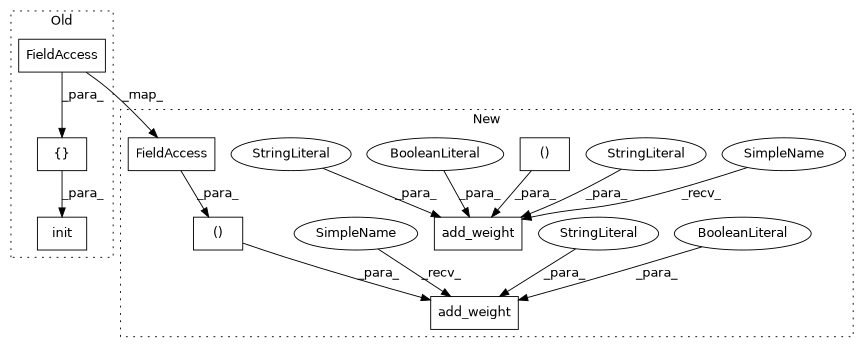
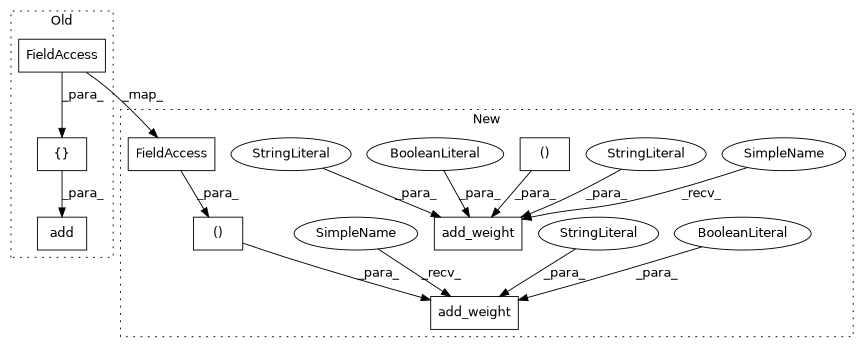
node "init": label "init" -> "add"
